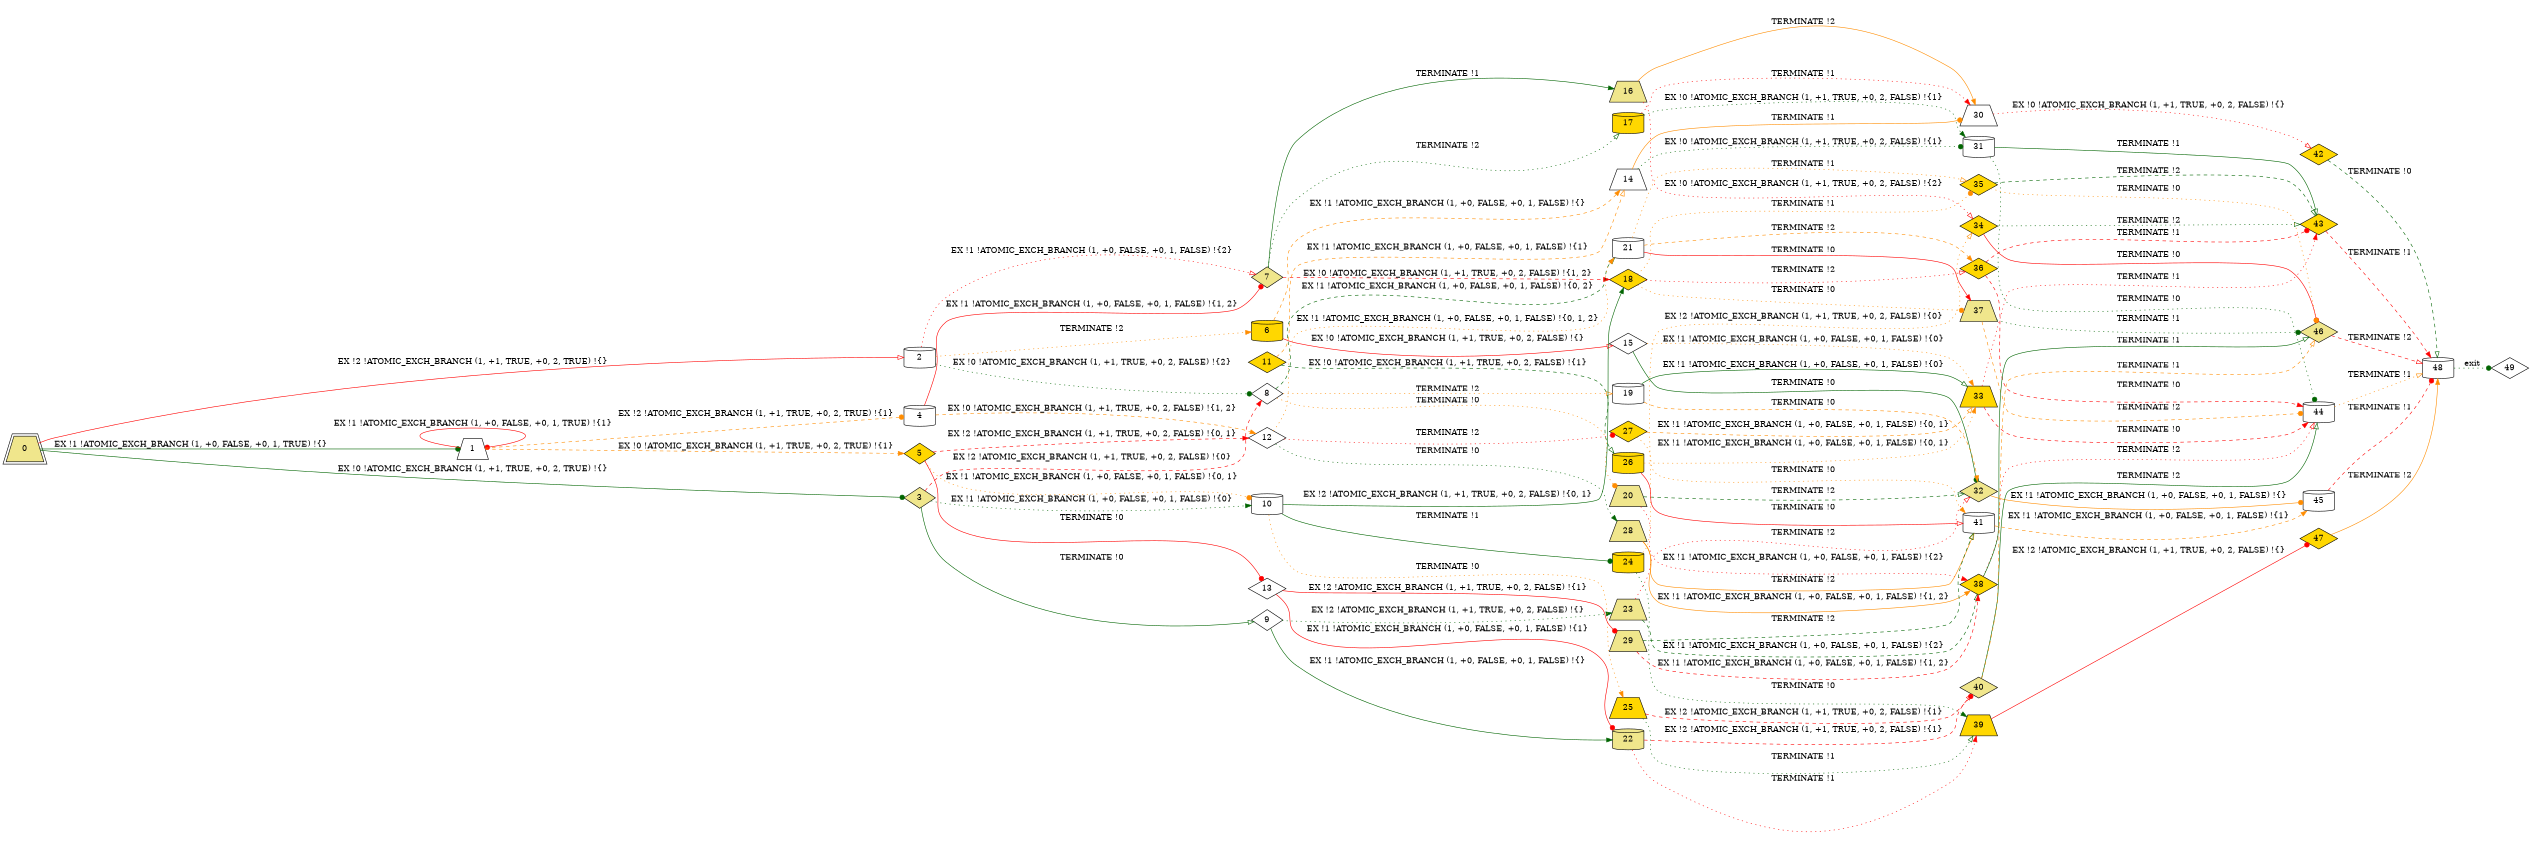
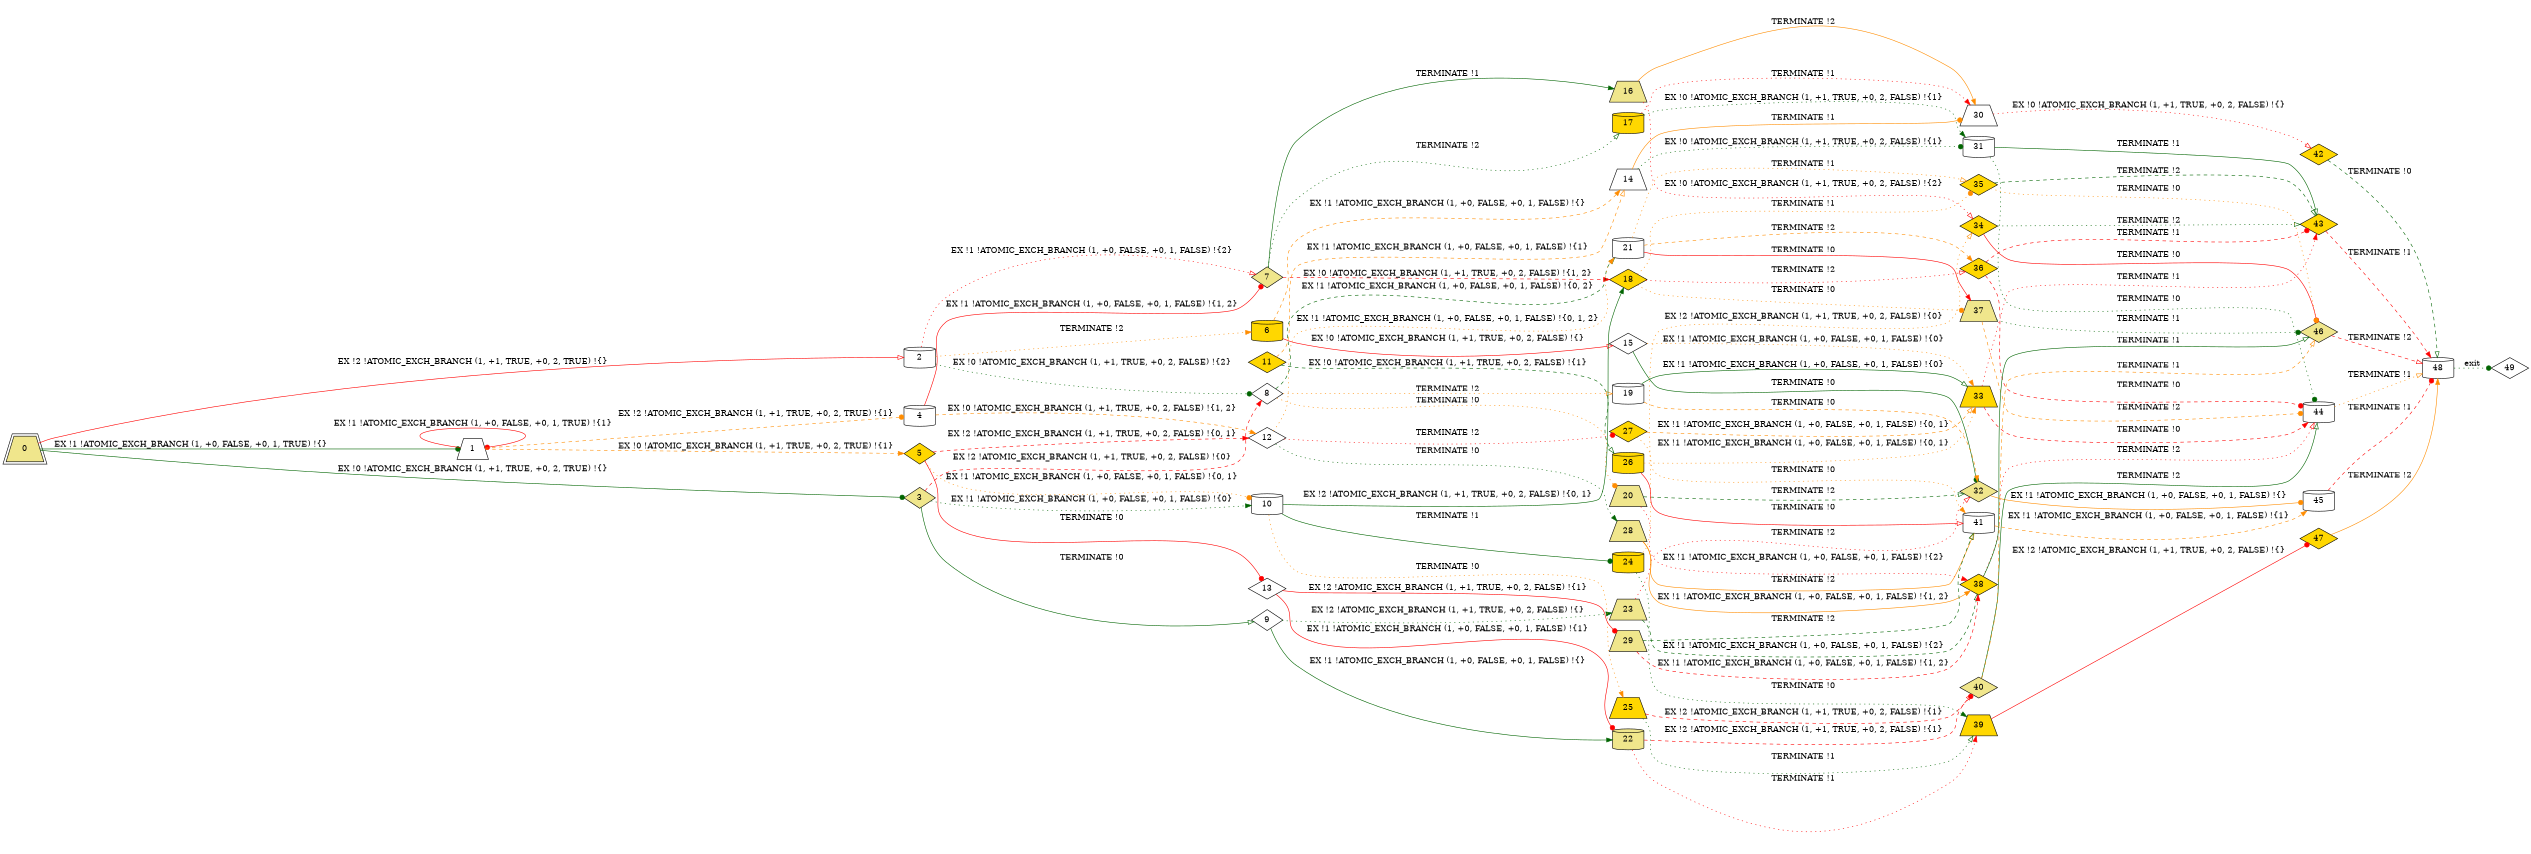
edge "36" -> "44": arrowhead normal -> dot
